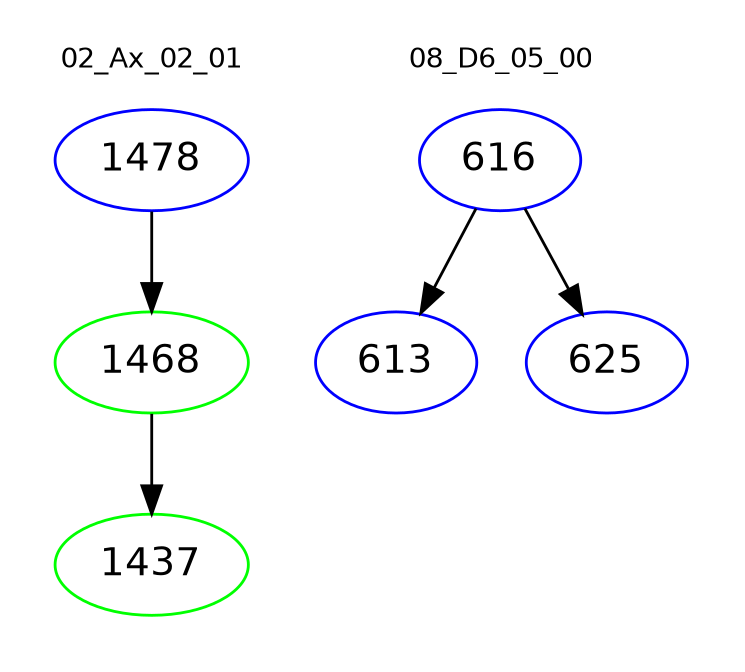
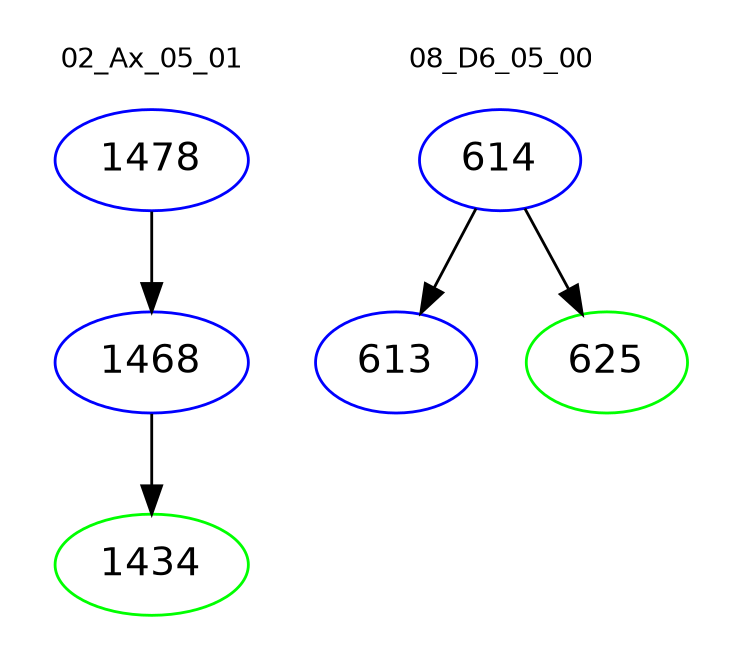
cluster "02_Ax_02_01": label "02_Ax_02_01" -> "02_Ax_05_01"
node "616": label "616" -> "614"
node "1468": color green -> blue
node "625": color blue -> green
node "1437": label "1437" -> "1434"
